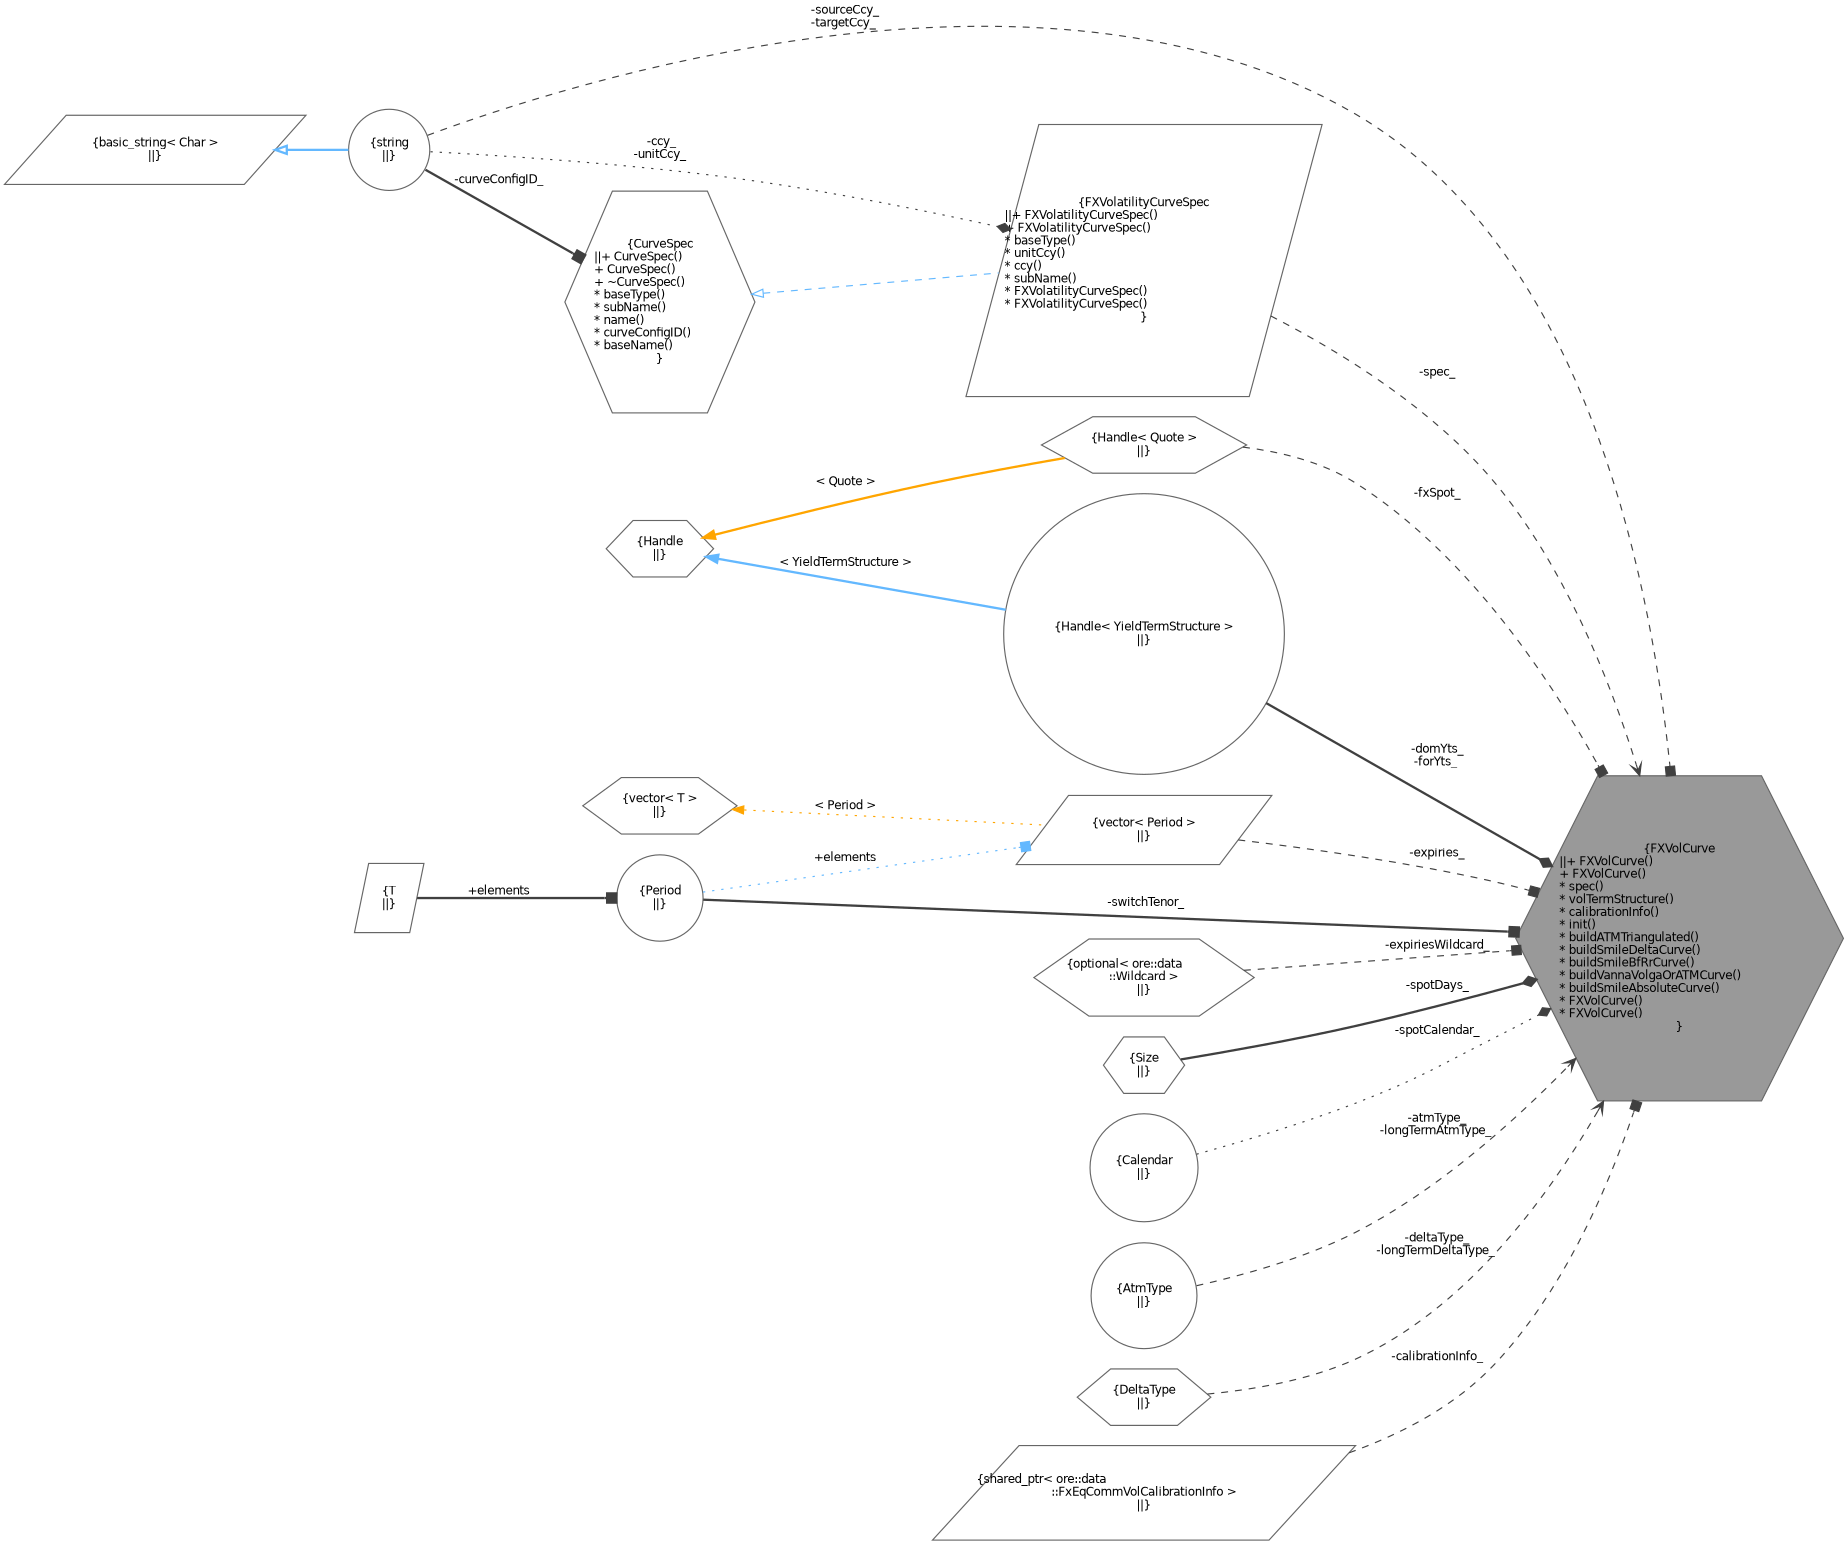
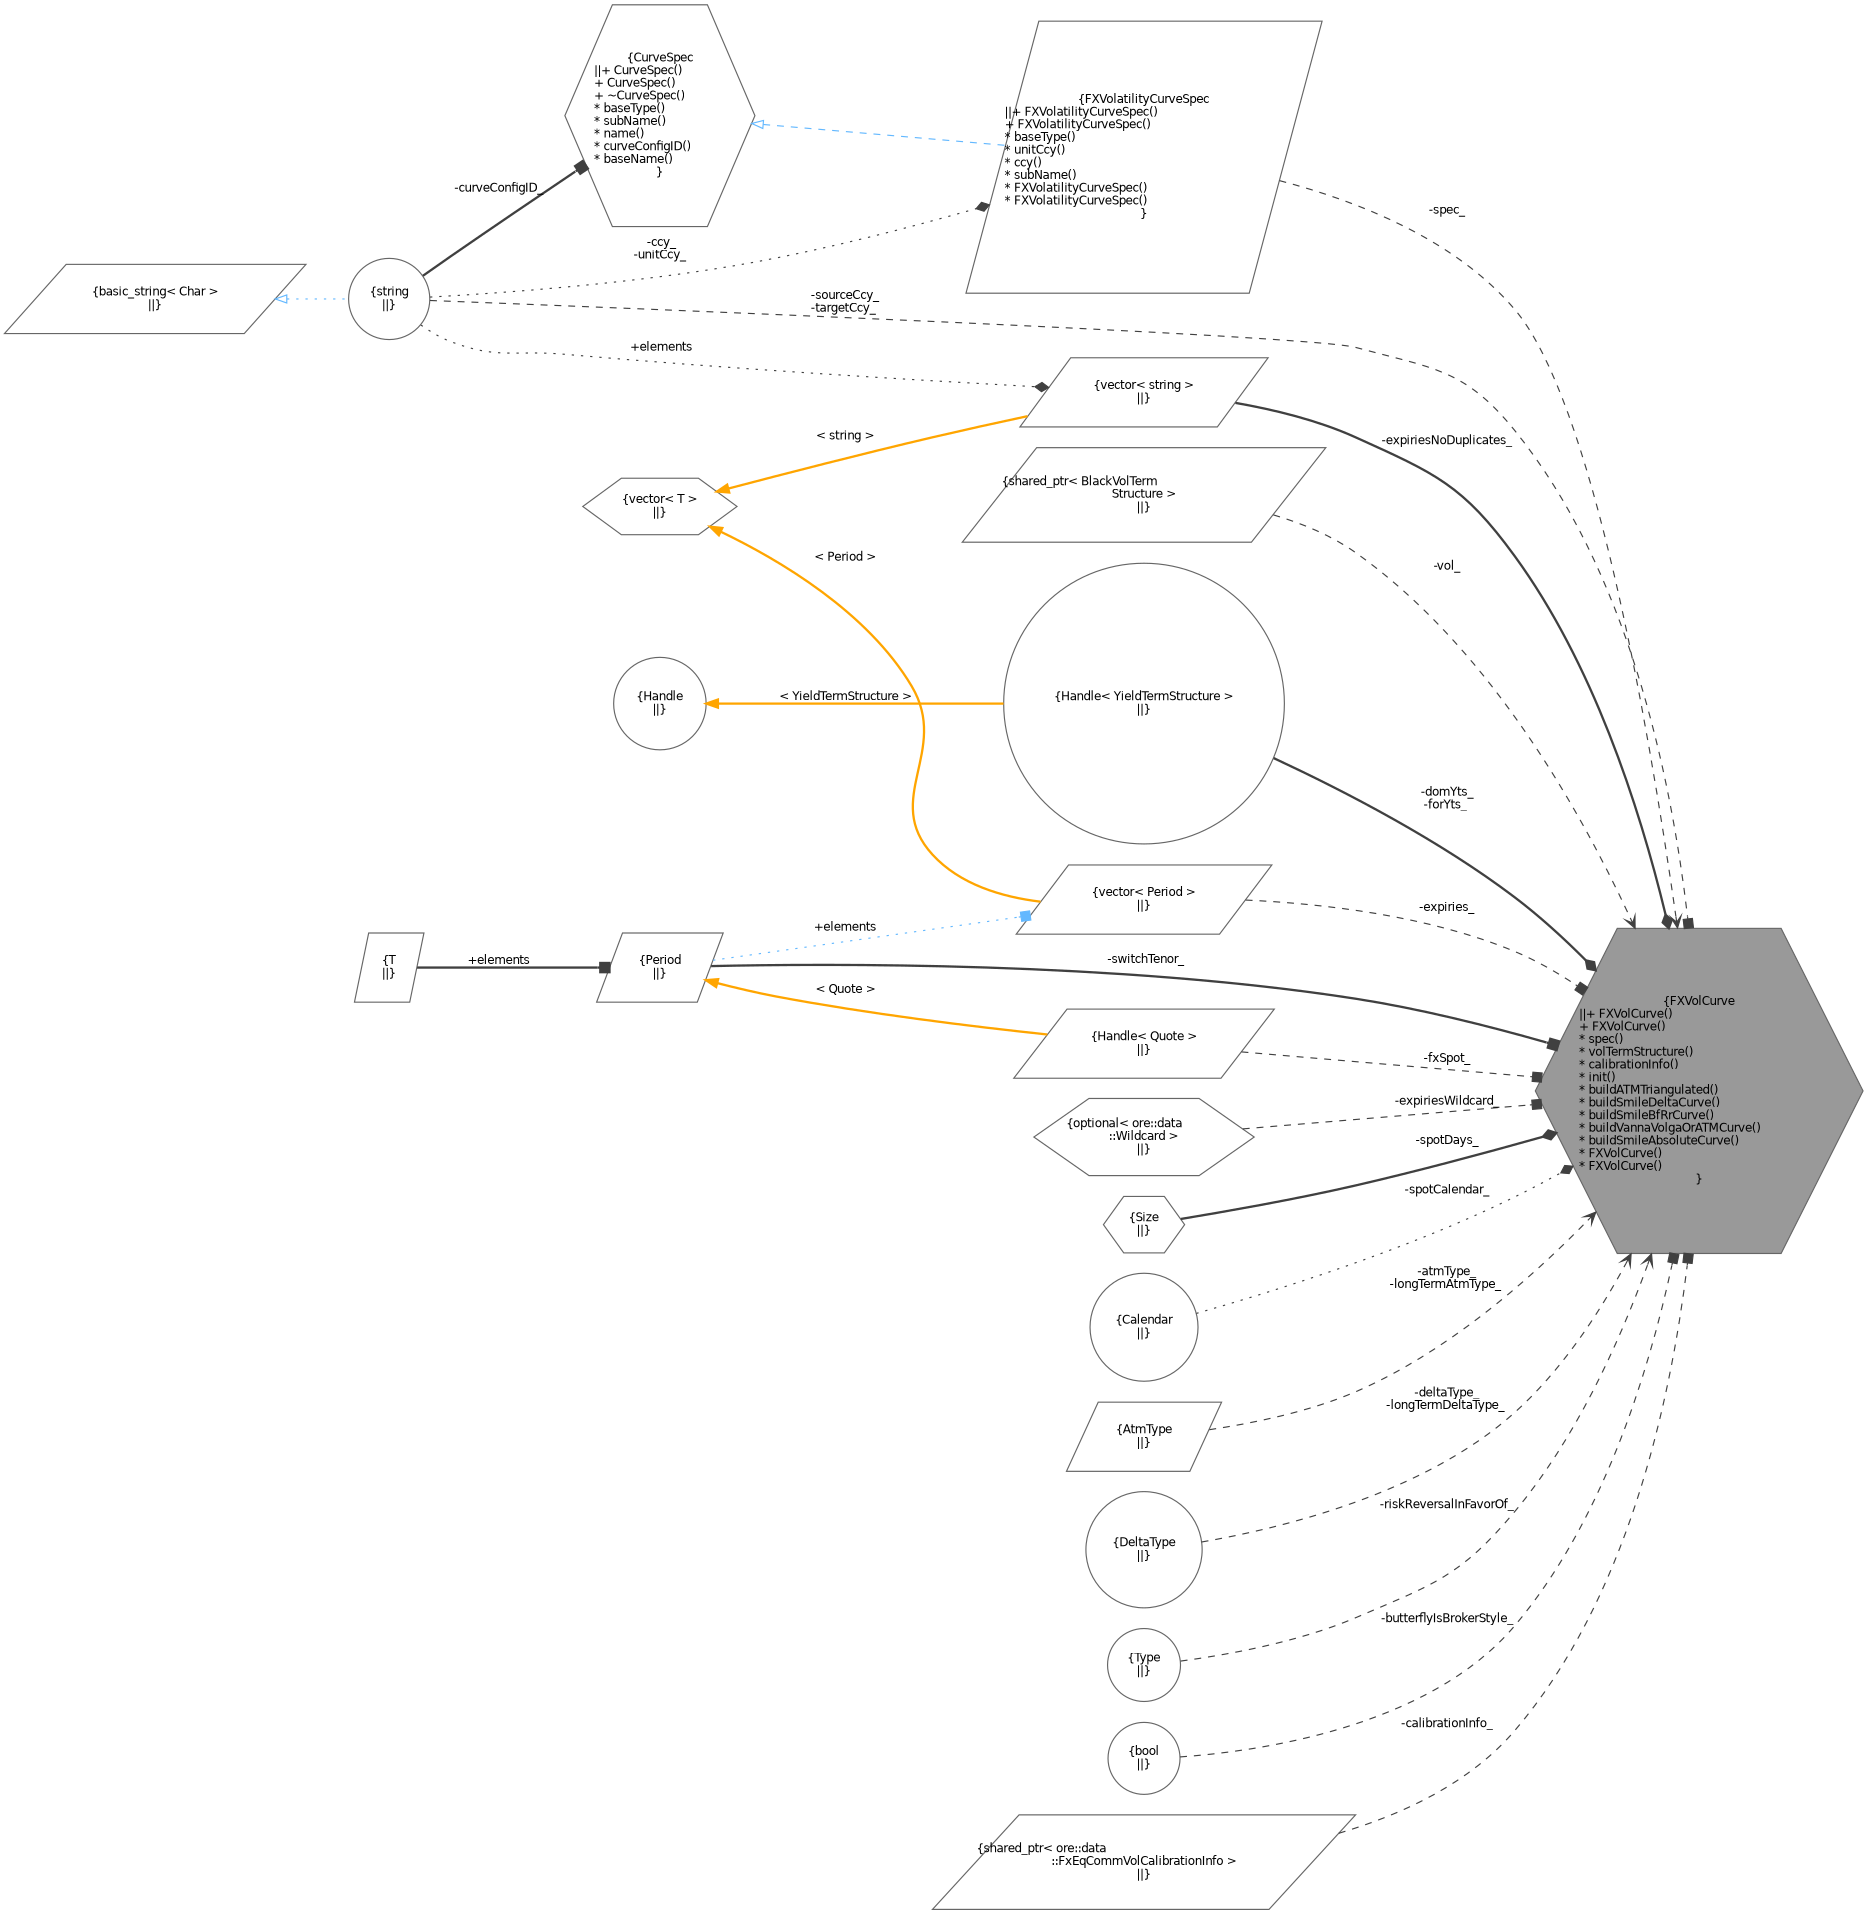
edge "{string ||}" -> "{basic_string< Char > ||}": style bold -> dotted
node "{vector< string > ||}": added
node "{Handle< Quote > ||}": shape hexagon -> parallelogram
edge "{Handle< Quote > ||}" -> "{Handle ||}": now "{Handle< Quote > ||}" -> "{Period ||}"
node "{shared_ptr< BlackVolTerm Structure > ||}": added
node "{Handle ||}": shape hexagon -> circle
edge "{Handle< YieldTermStructure > ||}" -> "{Handle ||}": color steelblue1 -> orange
edge "{vector< Period > ||}" -> "{vector< T > ||}": style dotted -> bold
node "{Period ||}": shape circle -> parallelogram
node "{AtmType ||}": shape circle -> parallelogram
node "{DeltaType ||}": shape hexagon -> circle
node "{Type ||}": added
node "{bool ||}": added
